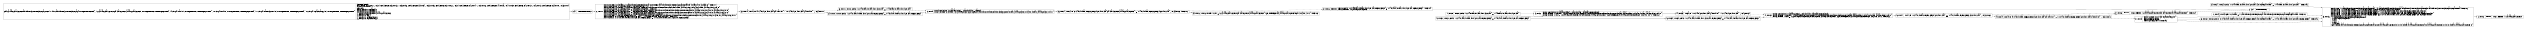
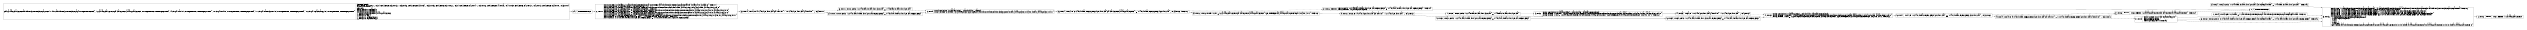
node "30: ?": text "MTH_EXIT_BLOCK" -> "MTH_INVOKE_BLOCK"
node "29: ?": text "MOVE_ENTER_BLOCK" -> "MTH_ENTER_BLOCK"
node "40: 0x002c": added
